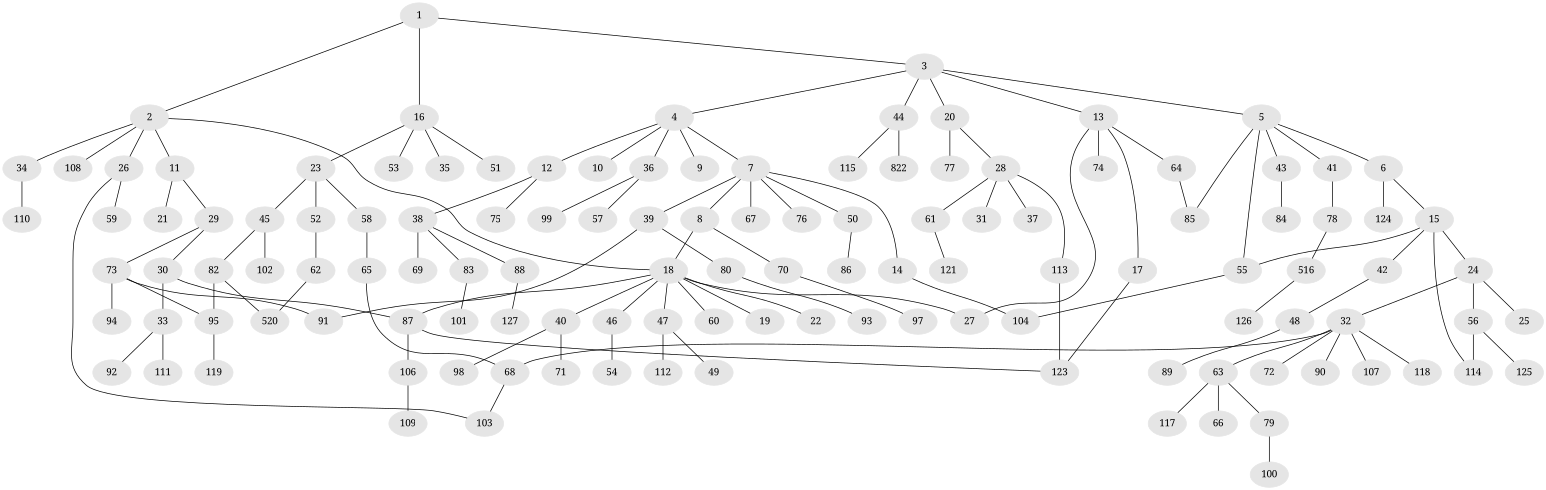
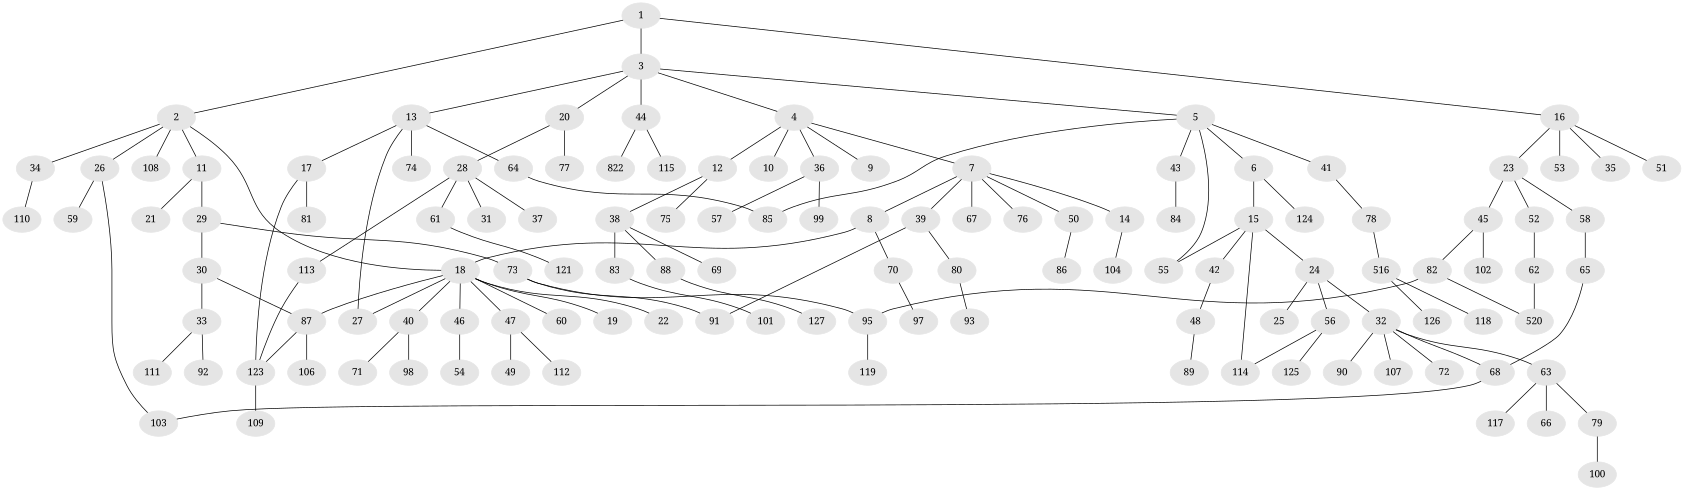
node "81": added
edge "55" -- "104": removed
node "94": removed
edge "32" -- "118": now "516" -- "118"
edge "106" -- "109": now "123" -- "109"
